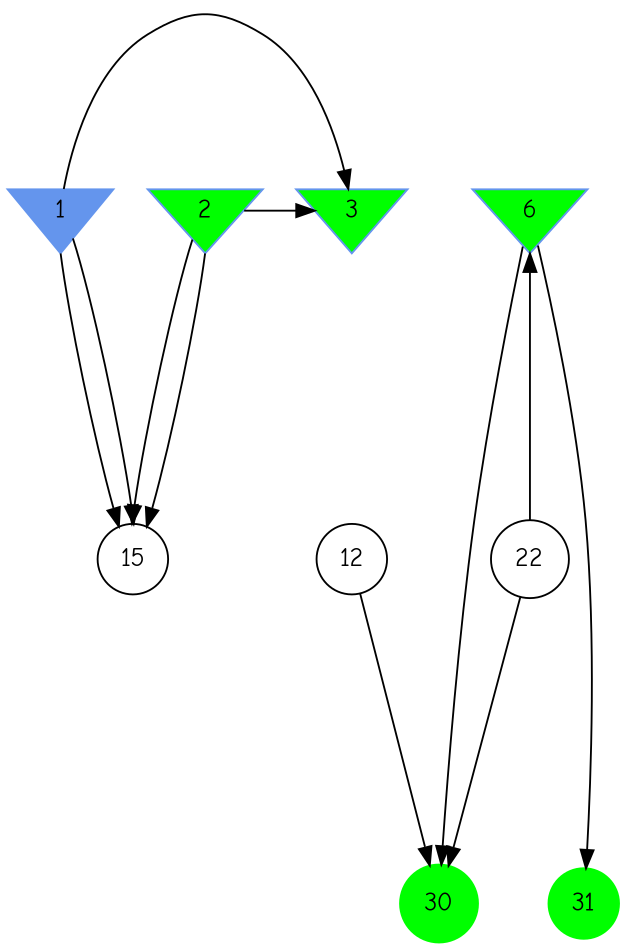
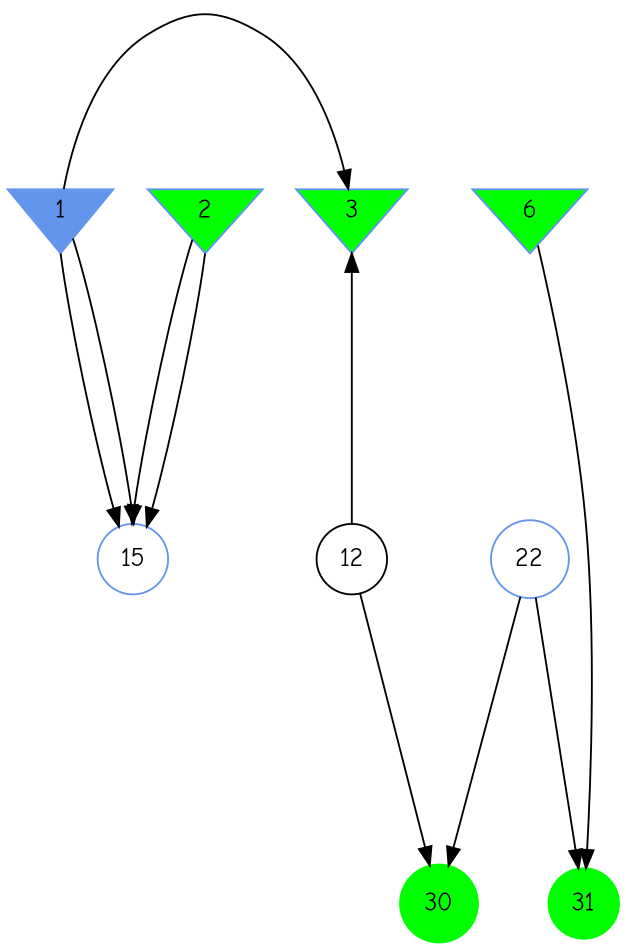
edge "2" -> "3": now "12" -> "3"
edge "22" -> "6": now "22" -> "31"
edge "6" -> "30": removed
node "15": color black -> cornflowerblue
node "22": color black -> cornflowerblue
